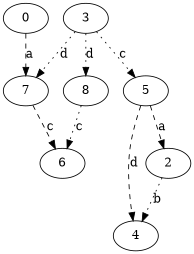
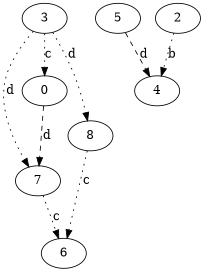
edge "3" -> "5": now "3" -> "0"
edge "0" -> "7": label "a" -> "d"
edge "7" -> "6": style dashed -> dotted
edge "5" -> "2": removed, label "a"
